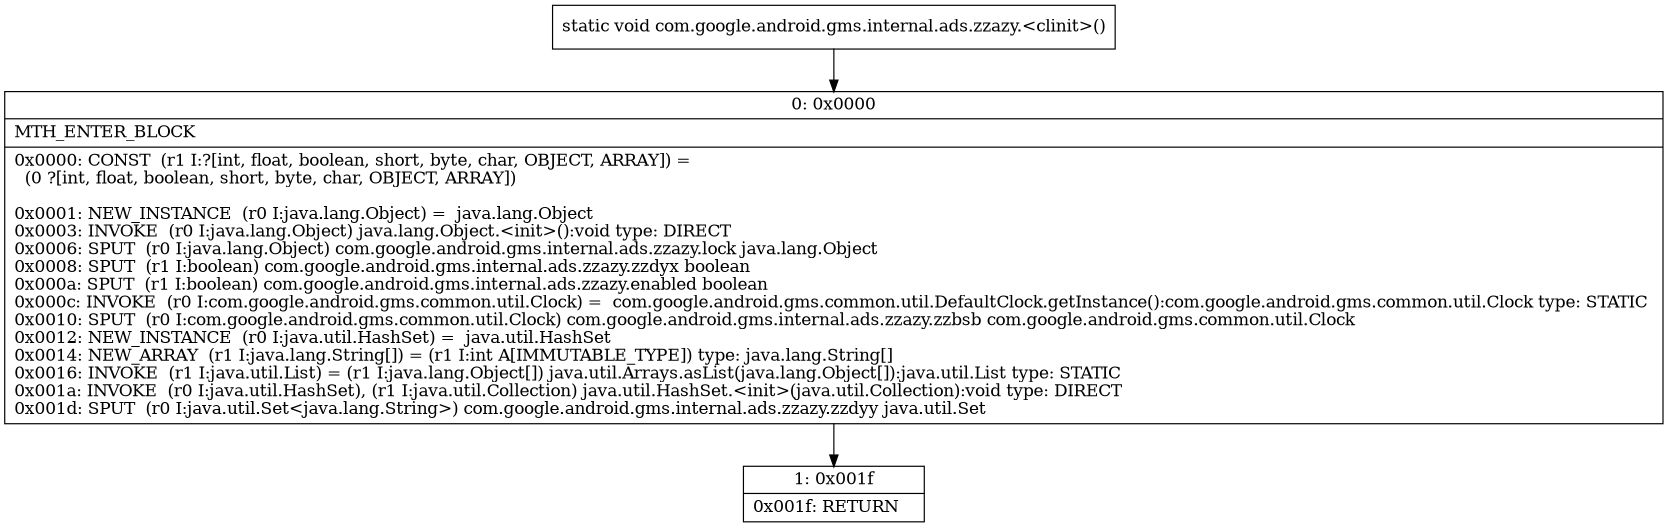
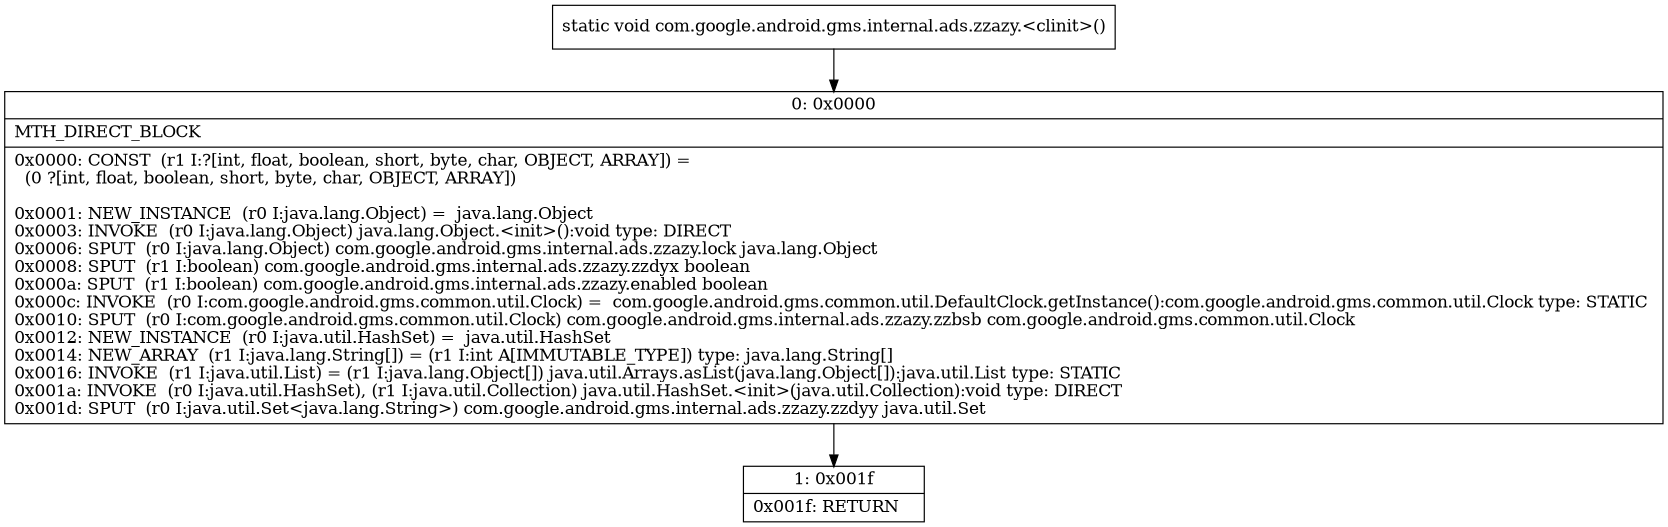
node "0: 0x0000": text "MTH_ENTER_BLOCK" -> "MTH_DIRECT_BLOCK"
